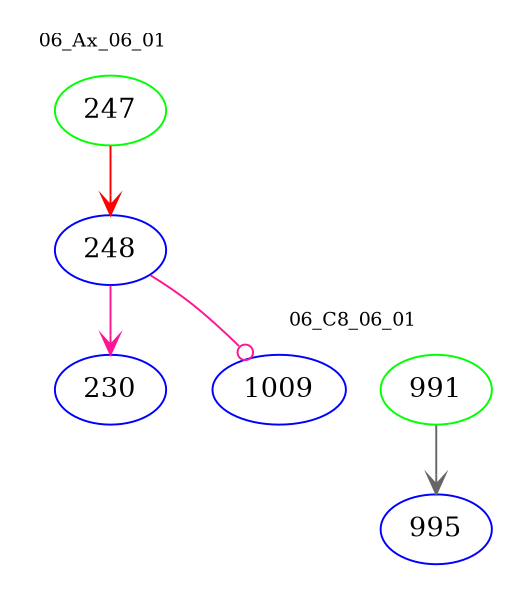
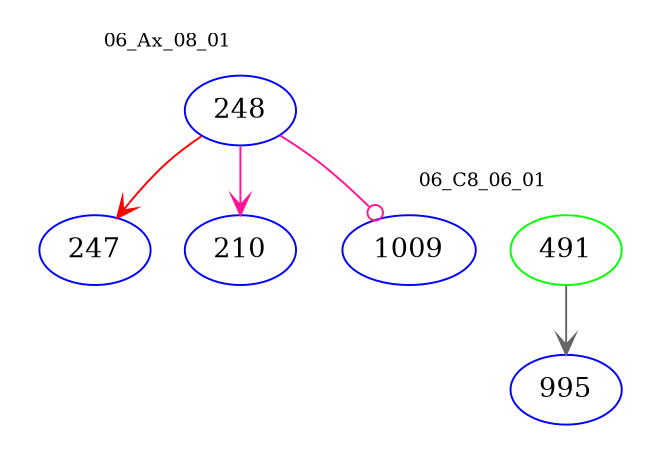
cluster "06_Ax_06_01": label "06_Ax_06_01" -> "06_Ax_08_01"
node "247": color green -> blue
edge "247" -> "248": reversed
node "230": label "230" -> "210"
node "991": label "991" -> "491"
